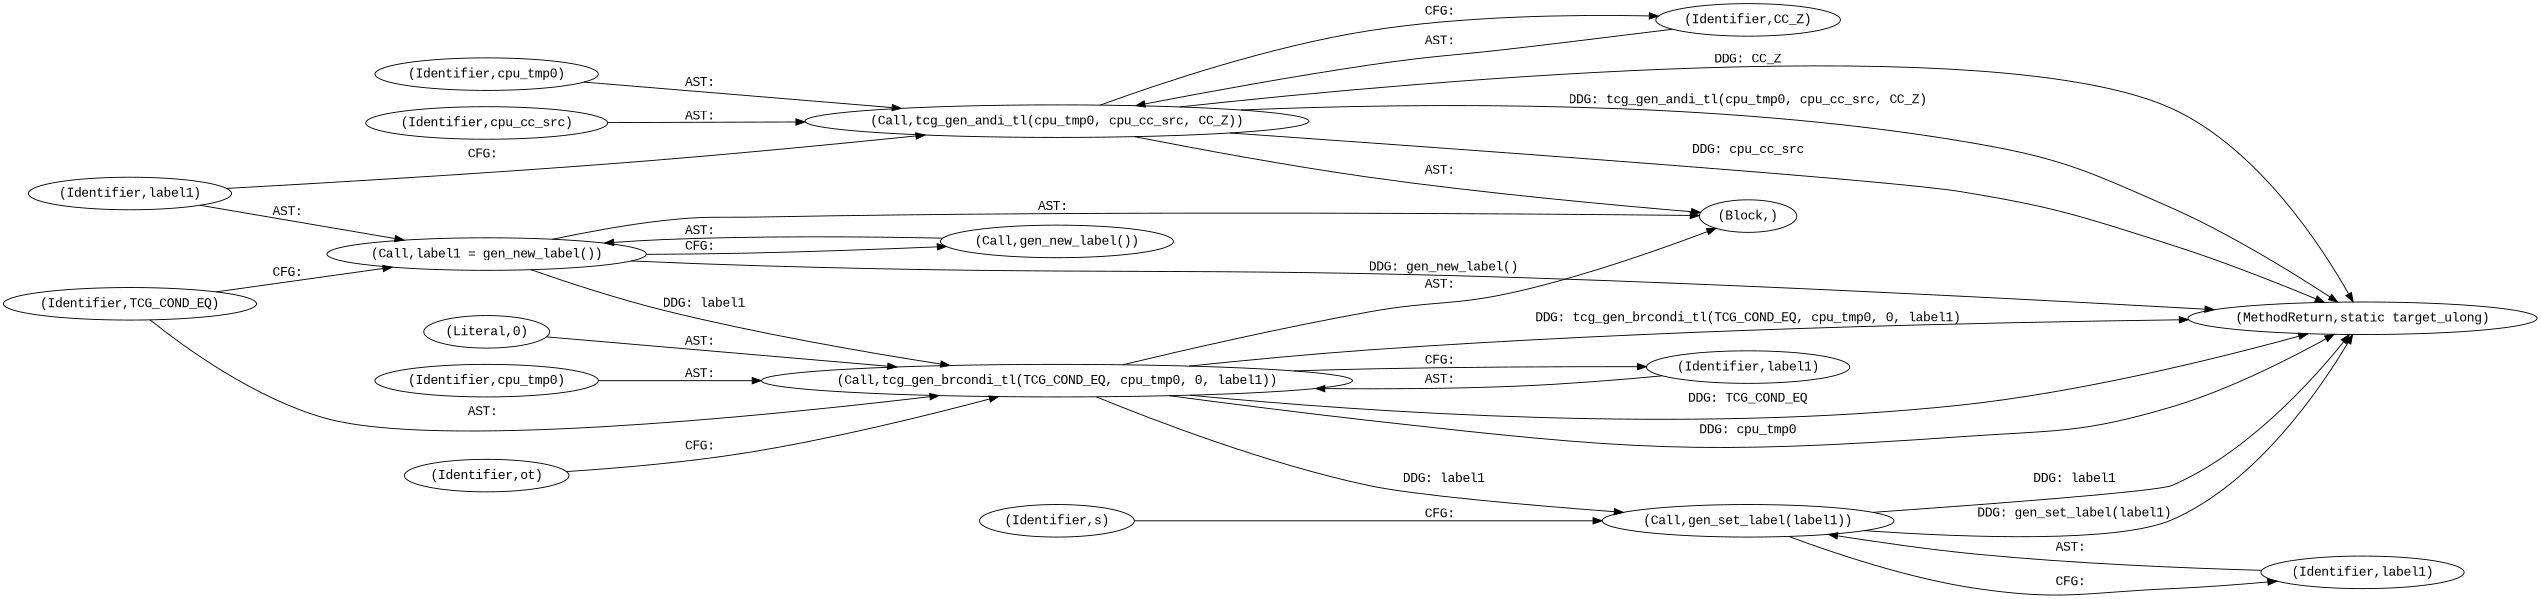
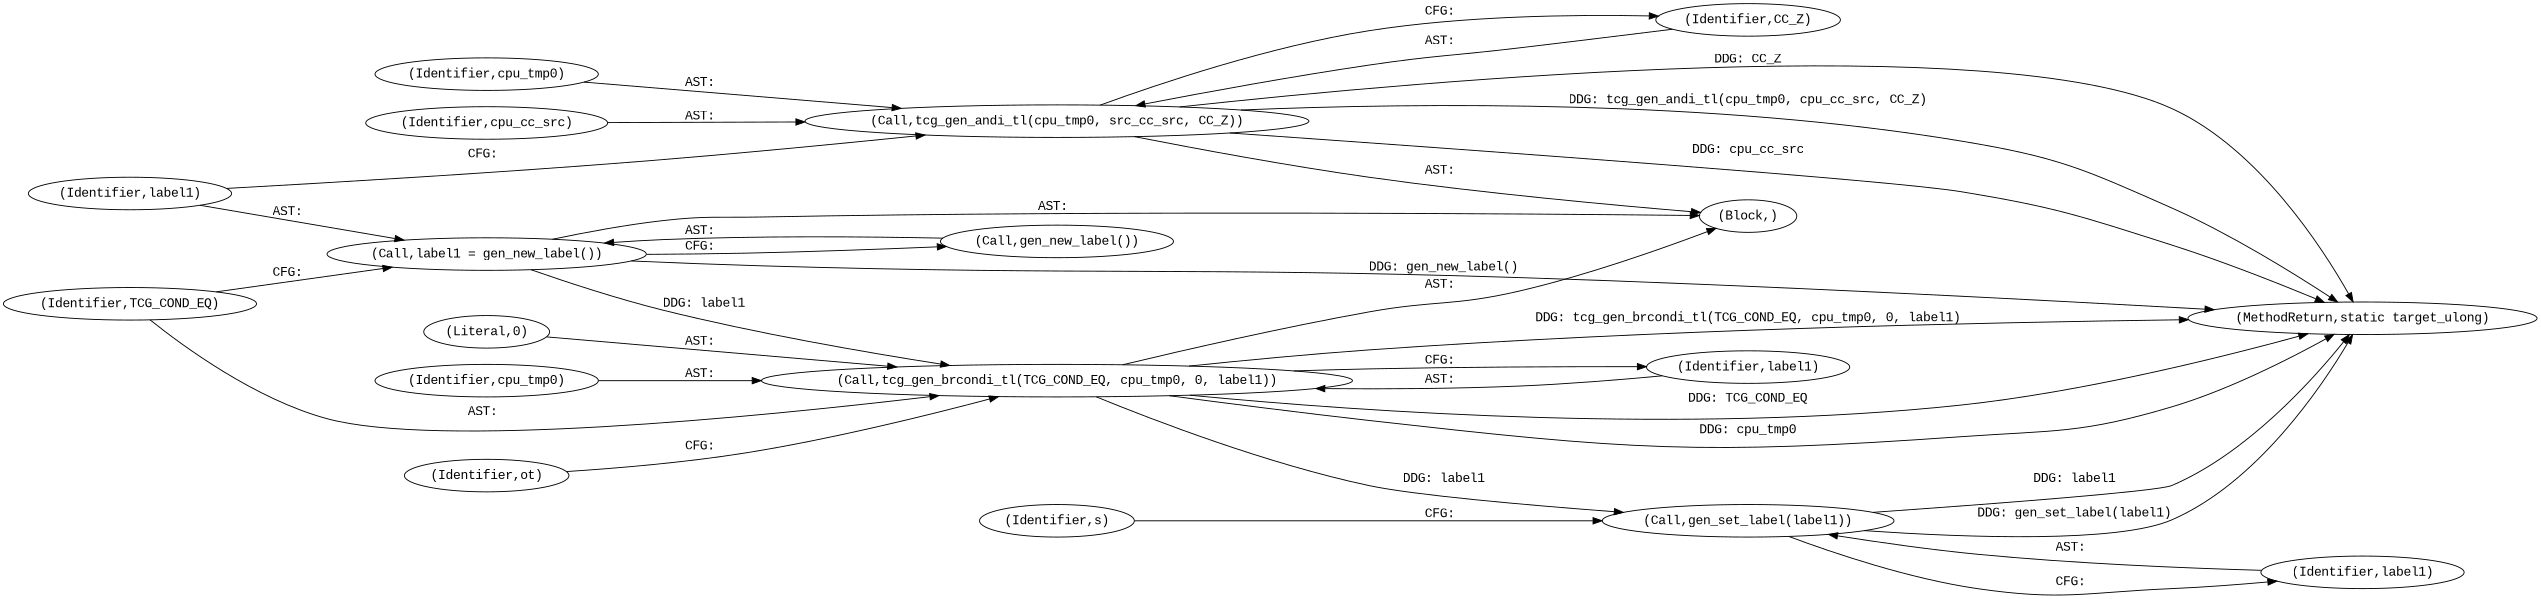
node "(Call,tcg_gen_andi_tl(cpu_tmp0, cpu_cc_src, CC_Z))": label "(Call,tcg_gen_andi_tl(cpu_tmp0, cpu_cc_src, CC_Z))" -> "(Call,tcg_gen_andi_tl(cpu_tmp0, src_cc_src, CC_Z))"
